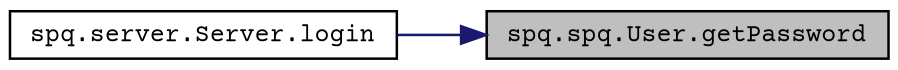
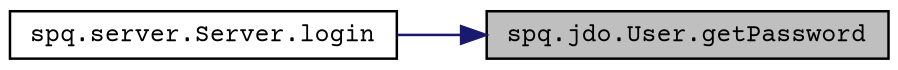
node "spq.spq.User.getPassword": label "spq.spq.User.getPassword" -> "spq.jdo.User.getPassword"
